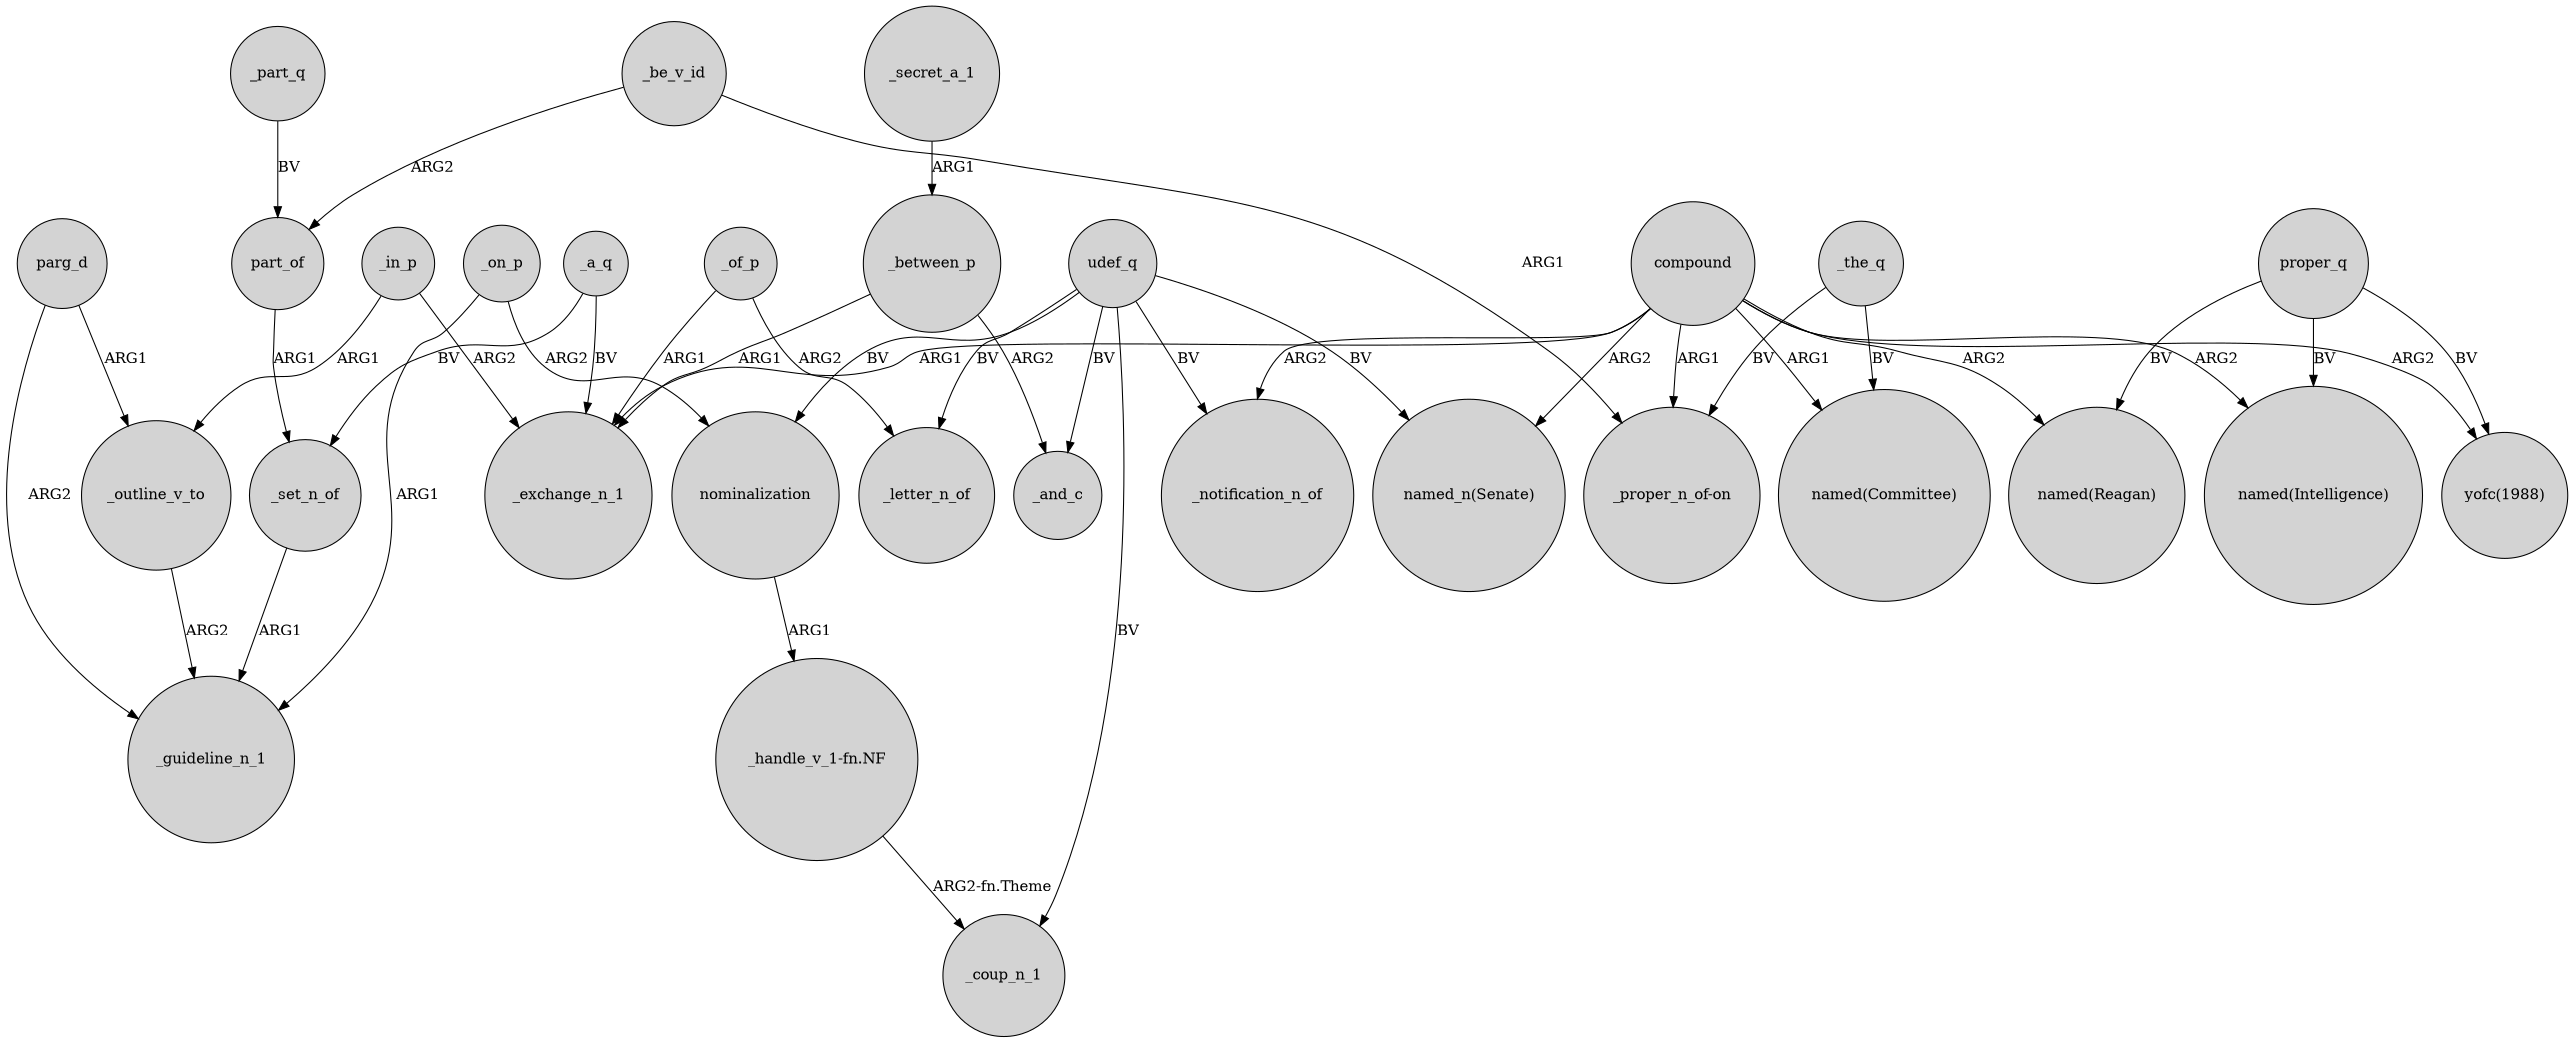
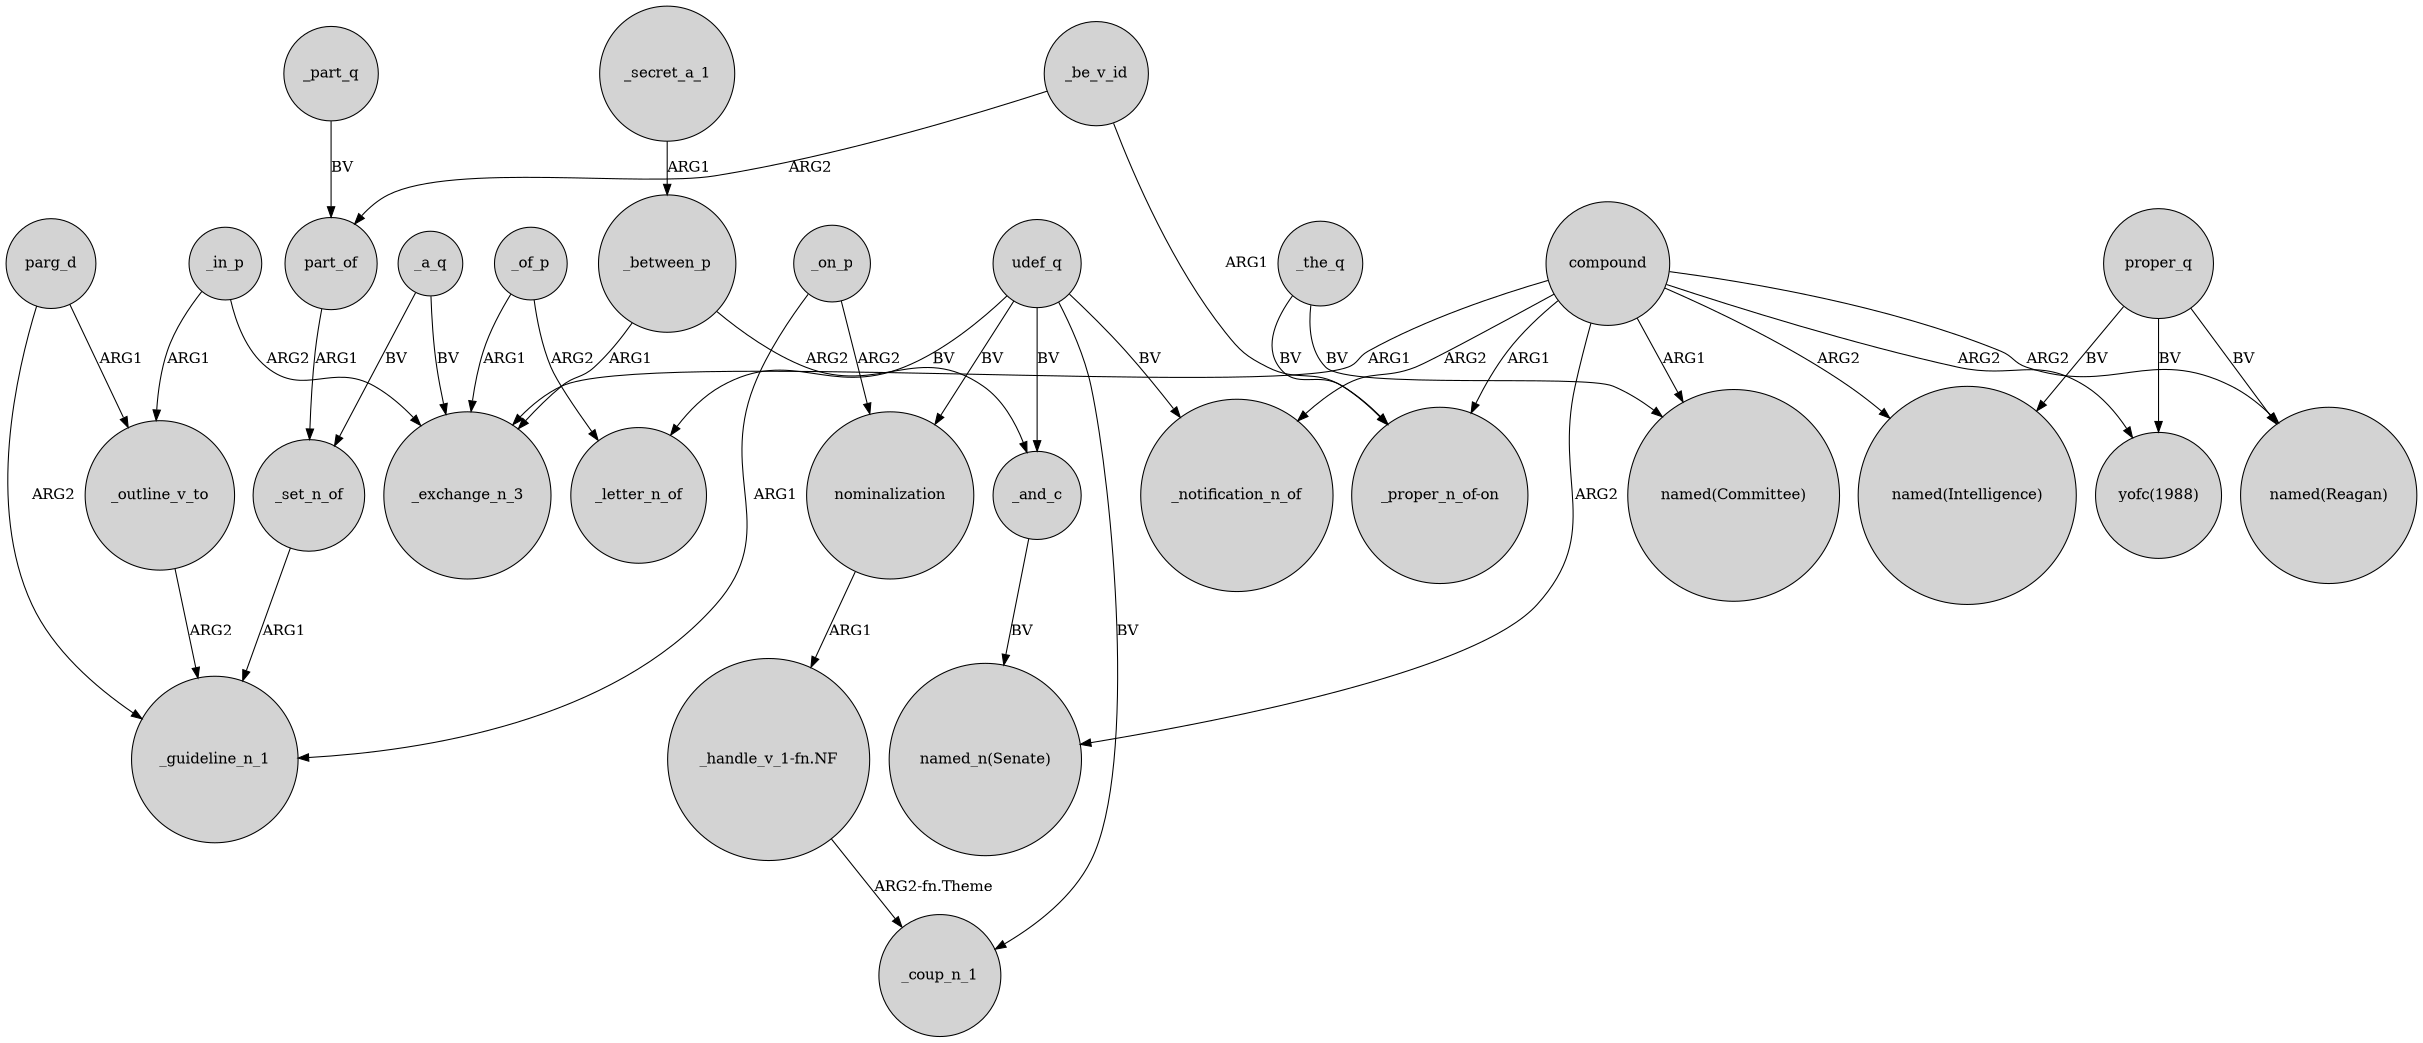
edge "udef_q" -> "named_n(Senate)": now "_and_c" -> "named_n(Senate)"
node "_exchange_n_1": label "_exchange_n_1" -> "_exchange_n_3"
